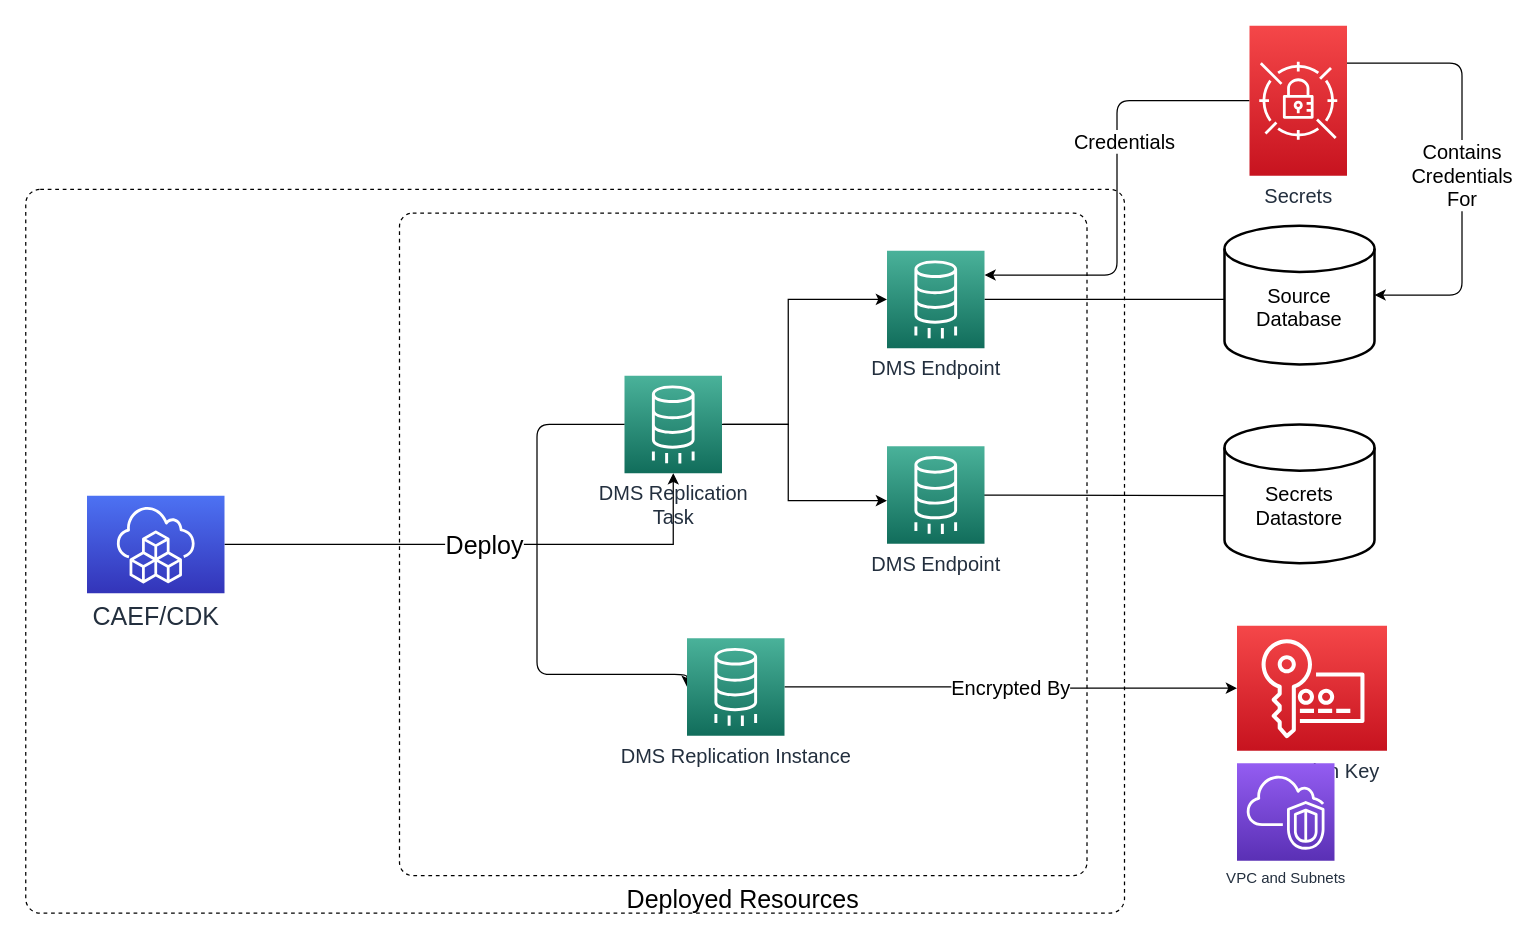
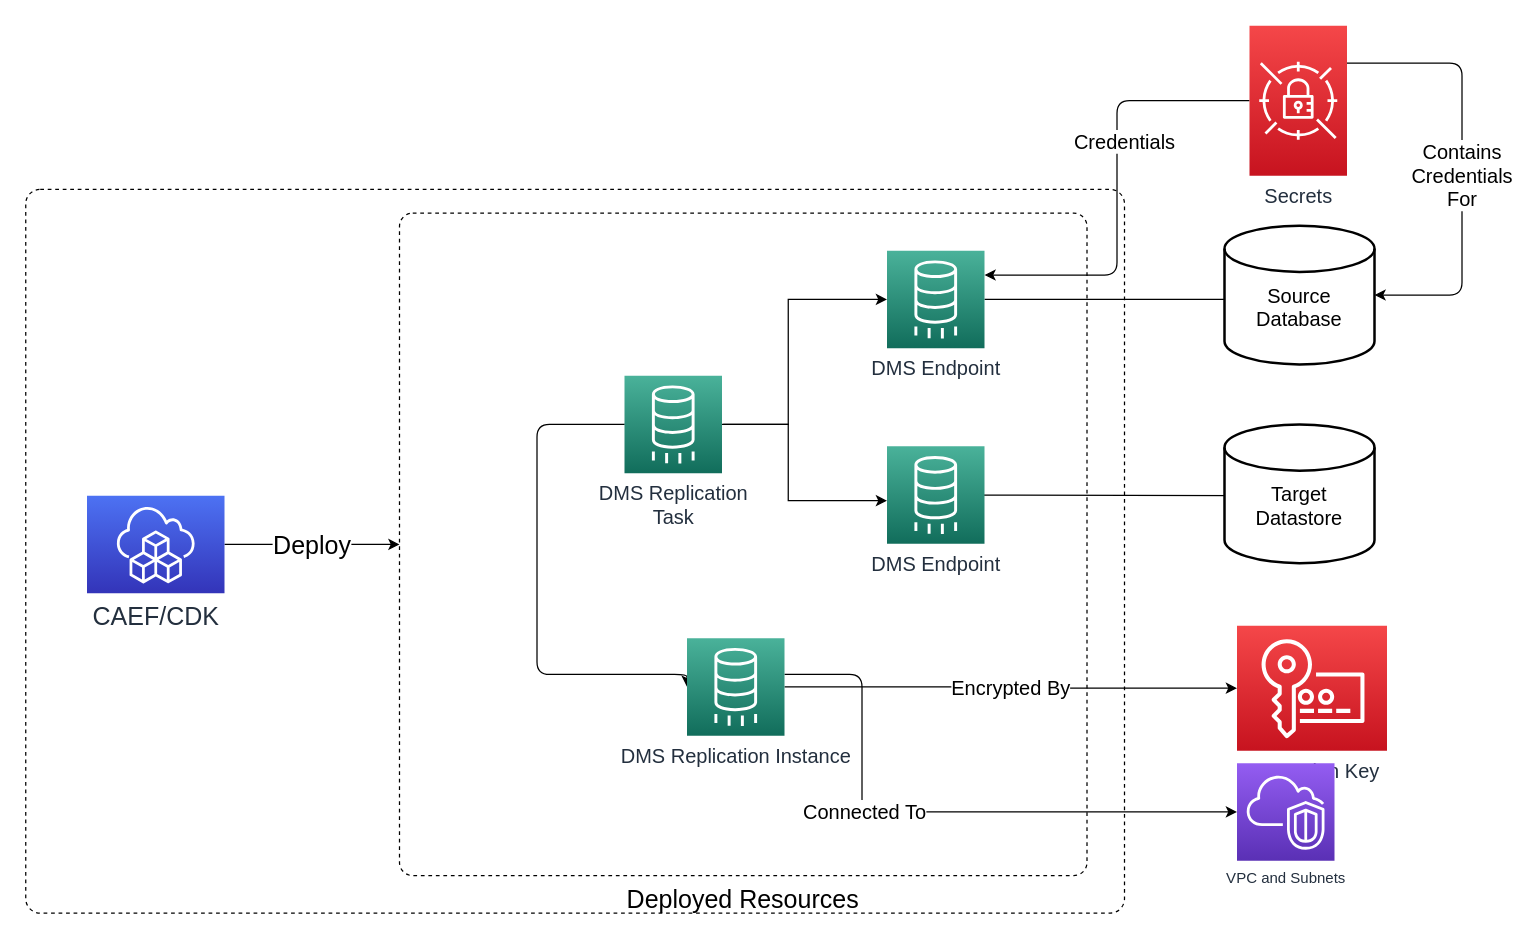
node "Secrets Datastore": label "Secrets Datastore" -> "Target Datastore"
edge "CAEF/CDK" -> "DMS ReplicationTask": now "CAEF/CDK" -> "Deployed Resources"
edge "DMS Replication Instance" -> "VPC and Subnets": added, label "Connected To"
